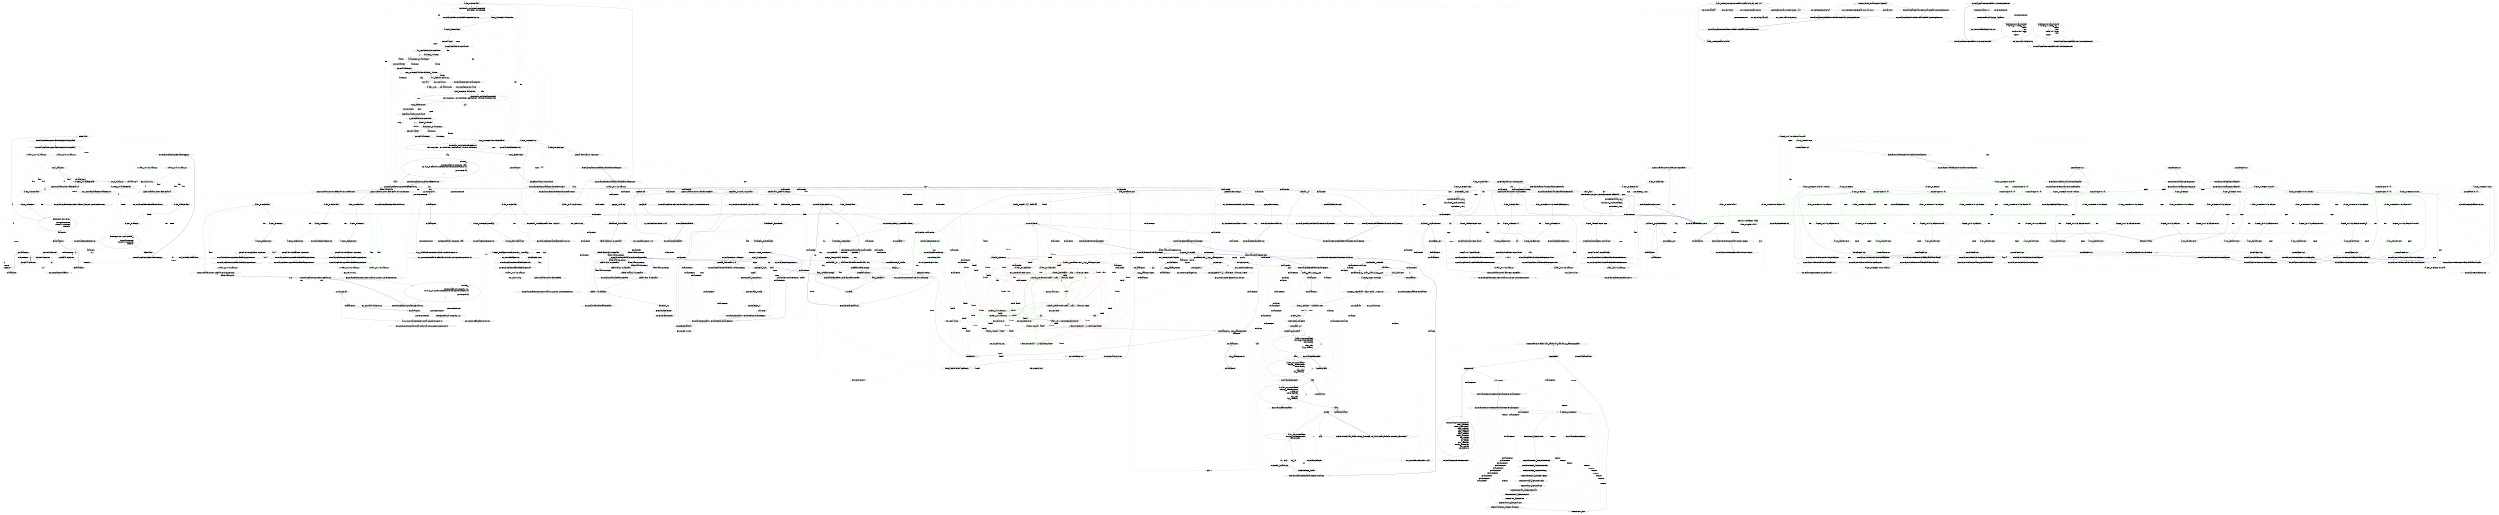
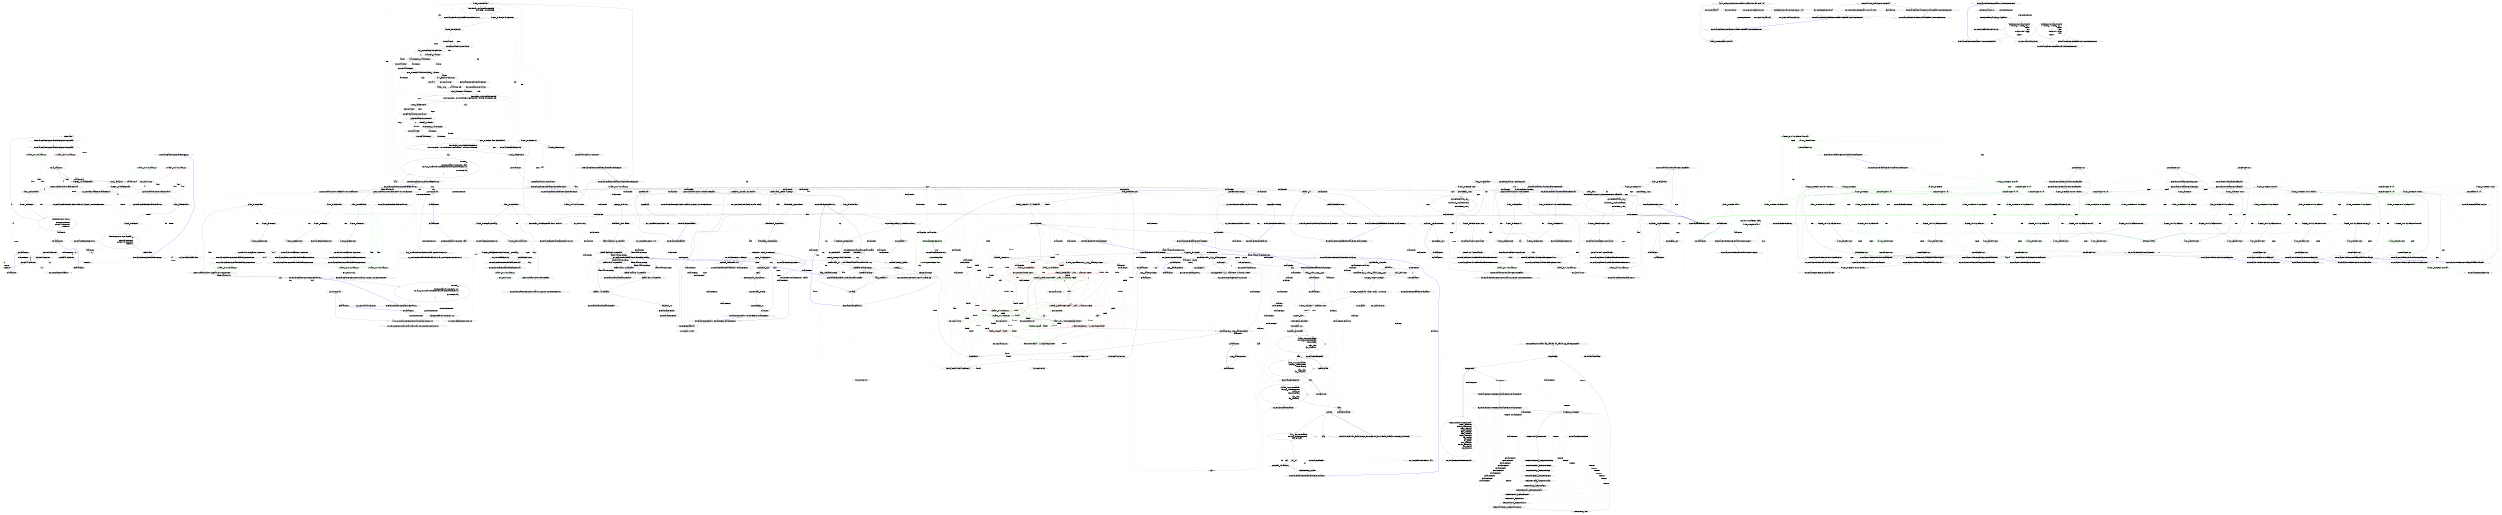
edge "var assembled = request.Resource" -> "assembled.EndsWith(''/'')": label "assembled" -> "baseUrl"
